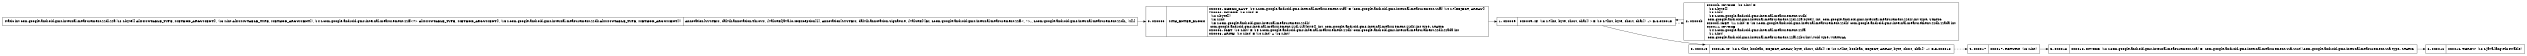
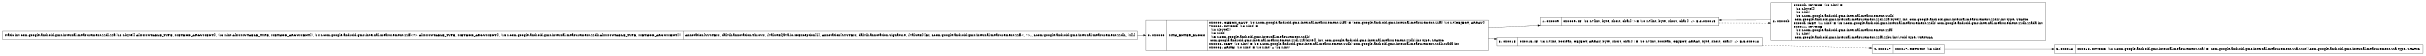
edge "1: 0x0009" -> "3: 0x0015": now "0: 0x0000" -> "3: 0x0015"
node "6: 0x001c": removed
